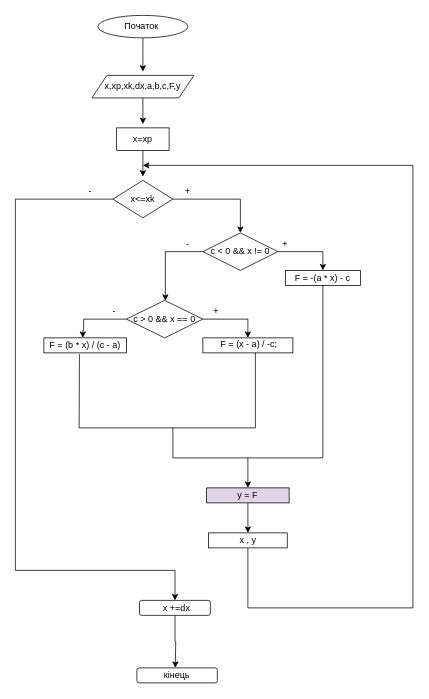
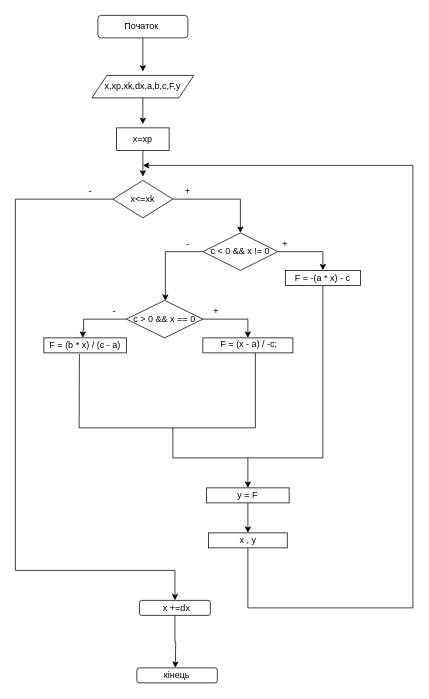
node "Початок": shape ellipse -> rounded rectangle
node "y = F": fillcolor #e1d5e7 -> #ffffff
